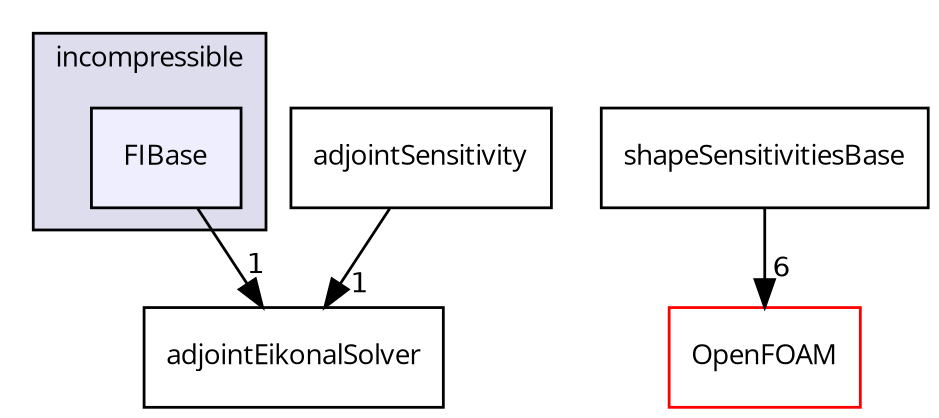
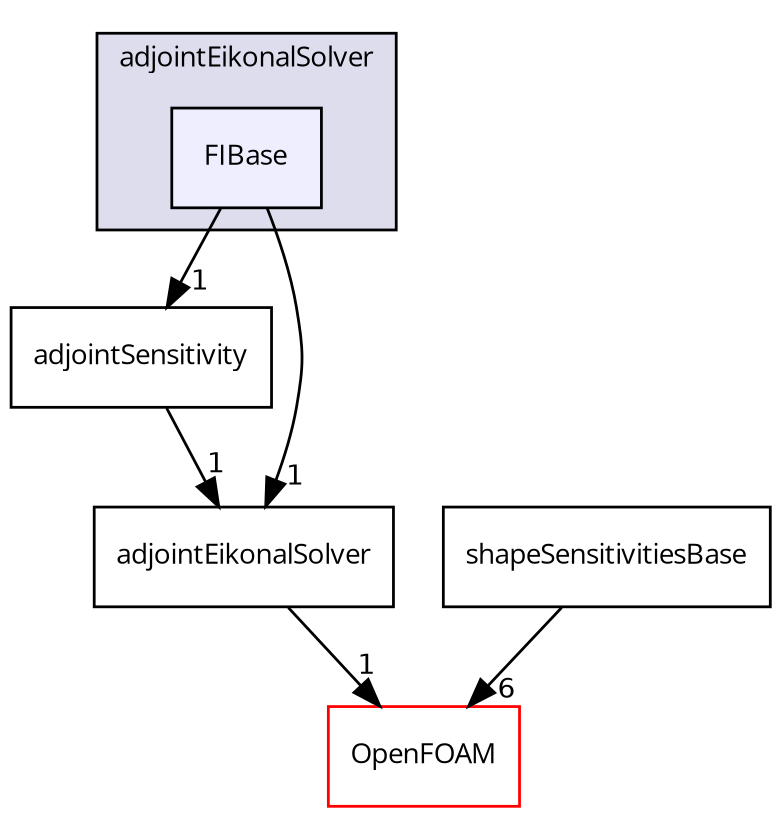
cluster "incompressible": label "incompressible" -> "adjointEikonalSolver"
edge "FIBase" -> "adjointSensitivity": added
edge "adjointEikonalSolver" -> "OpenFOAM": added
